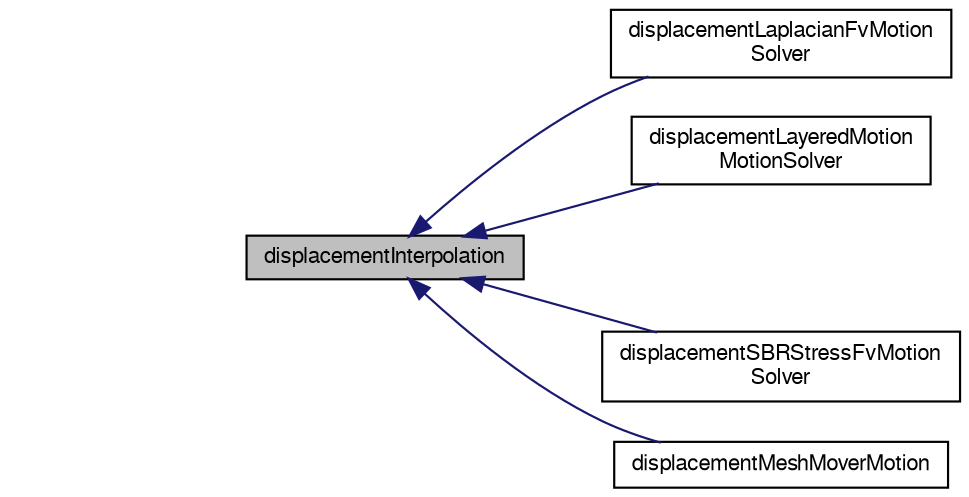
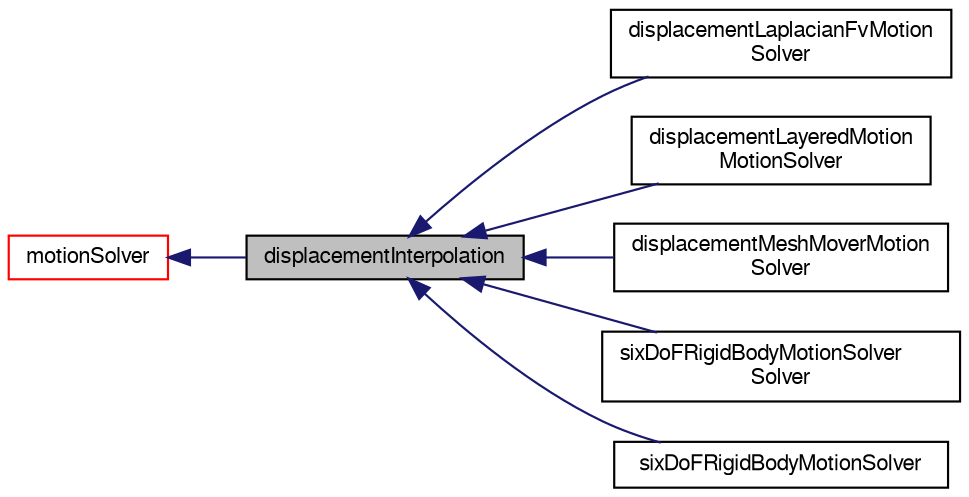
node "motionSolver": added
node "displacementMeshMoverMotion Solver": added
node "displacementSBRStressFvMotion Solver": label "displacementSBRStressFvMotion Solver" -> "sixDoFRigidBodyMotionSolver Solver"
node "displacementMeshMoverMotion": label "displacementMeshMoverMotion" -> "sixDoFRigidBodyMotionSolver"
